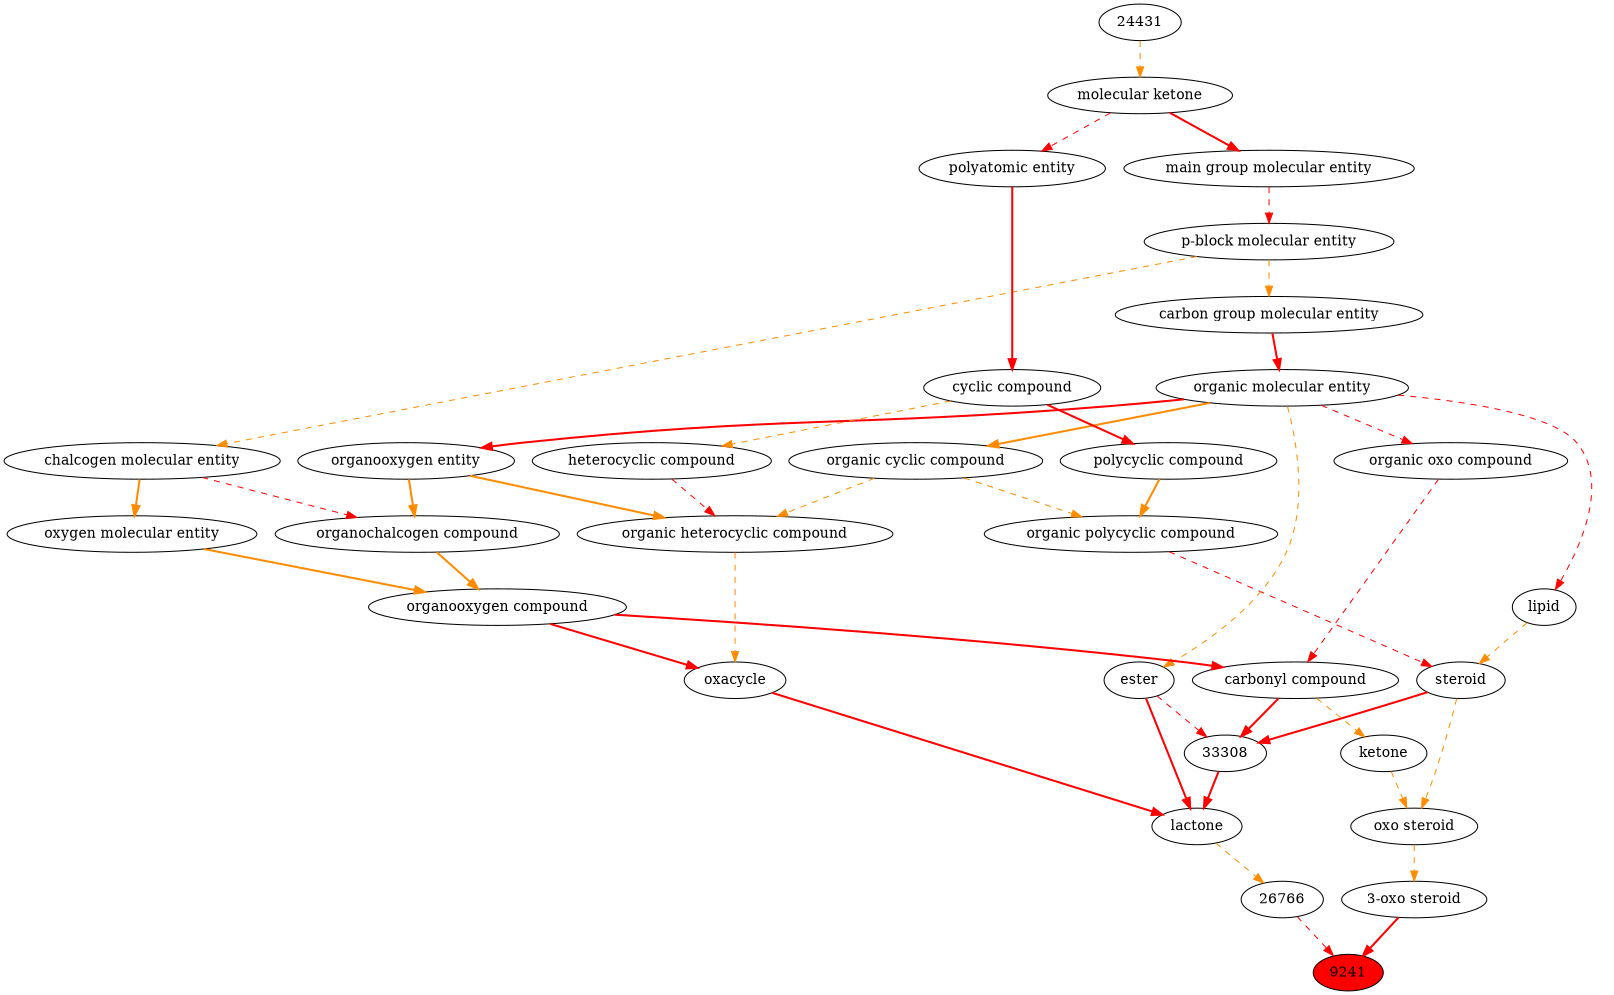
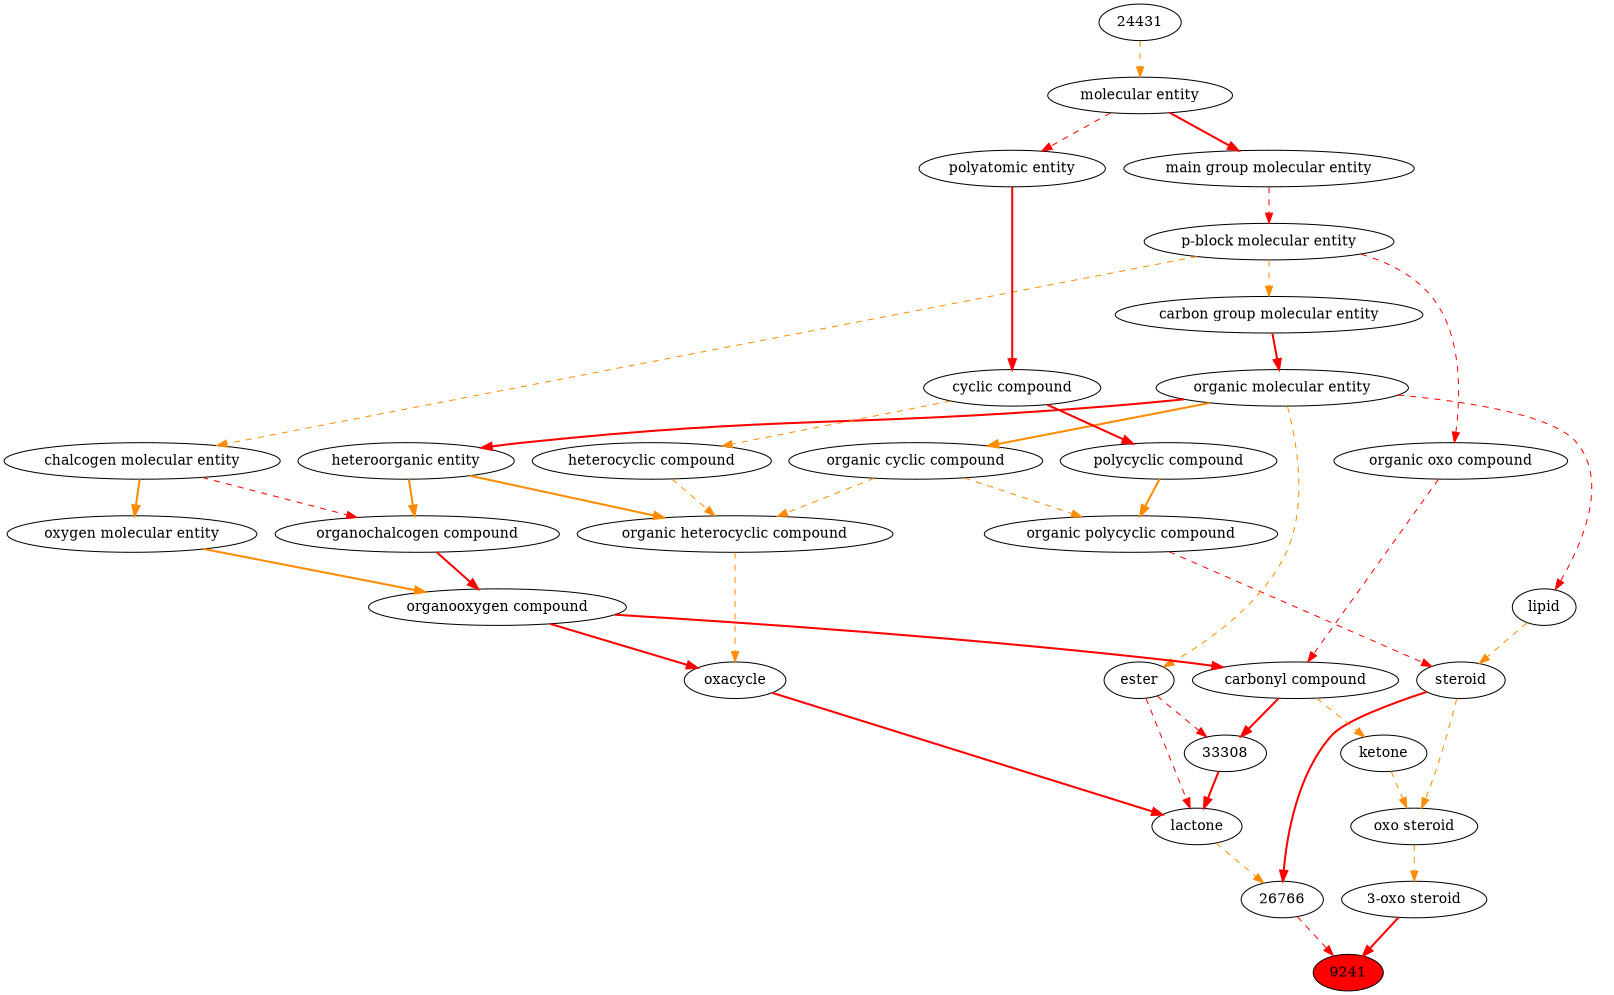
node "molecular ketone": label "molecular ketone" -> "molecular entity"
edge "organic molecular entity" -> "organic oxo compound": now "p-block molecular entity" -> "organic oxo compound"
node "organooxygen entity": label "organooxygen entity" -> "heteroorganic entity"
edge "heterocyclic compound" -> "organic heterocyclic compound": color red -> darkorange
edge "organochalcogen compound" -> "organooxygen compound": color darkorange -> red
edge "steroid" -> "33308": now "steroid" -> "26766"
edge "ester" -> "lactone": style bold -> dashed
